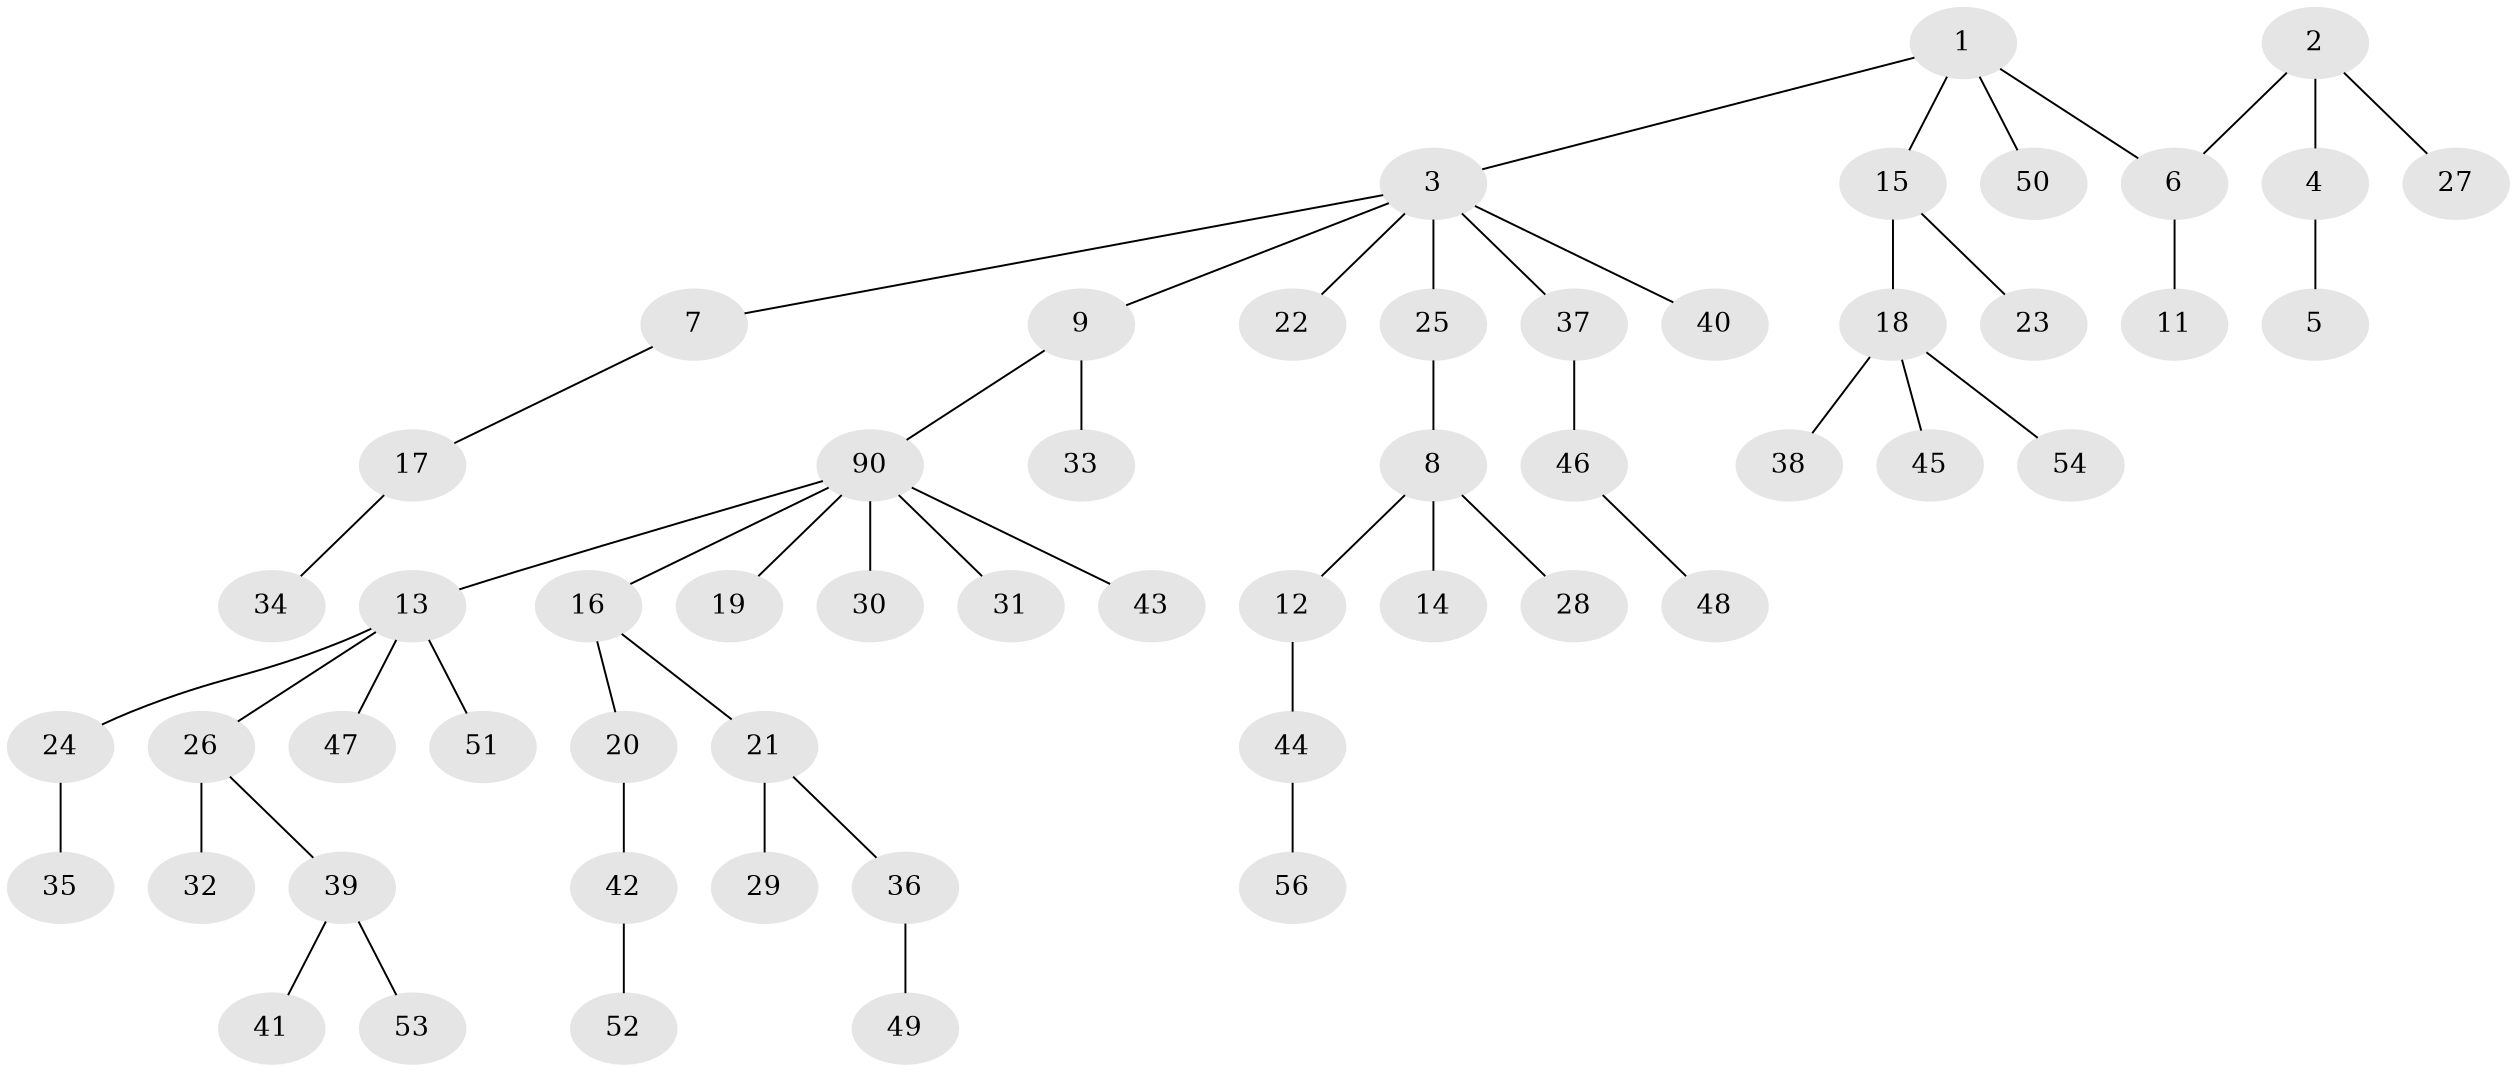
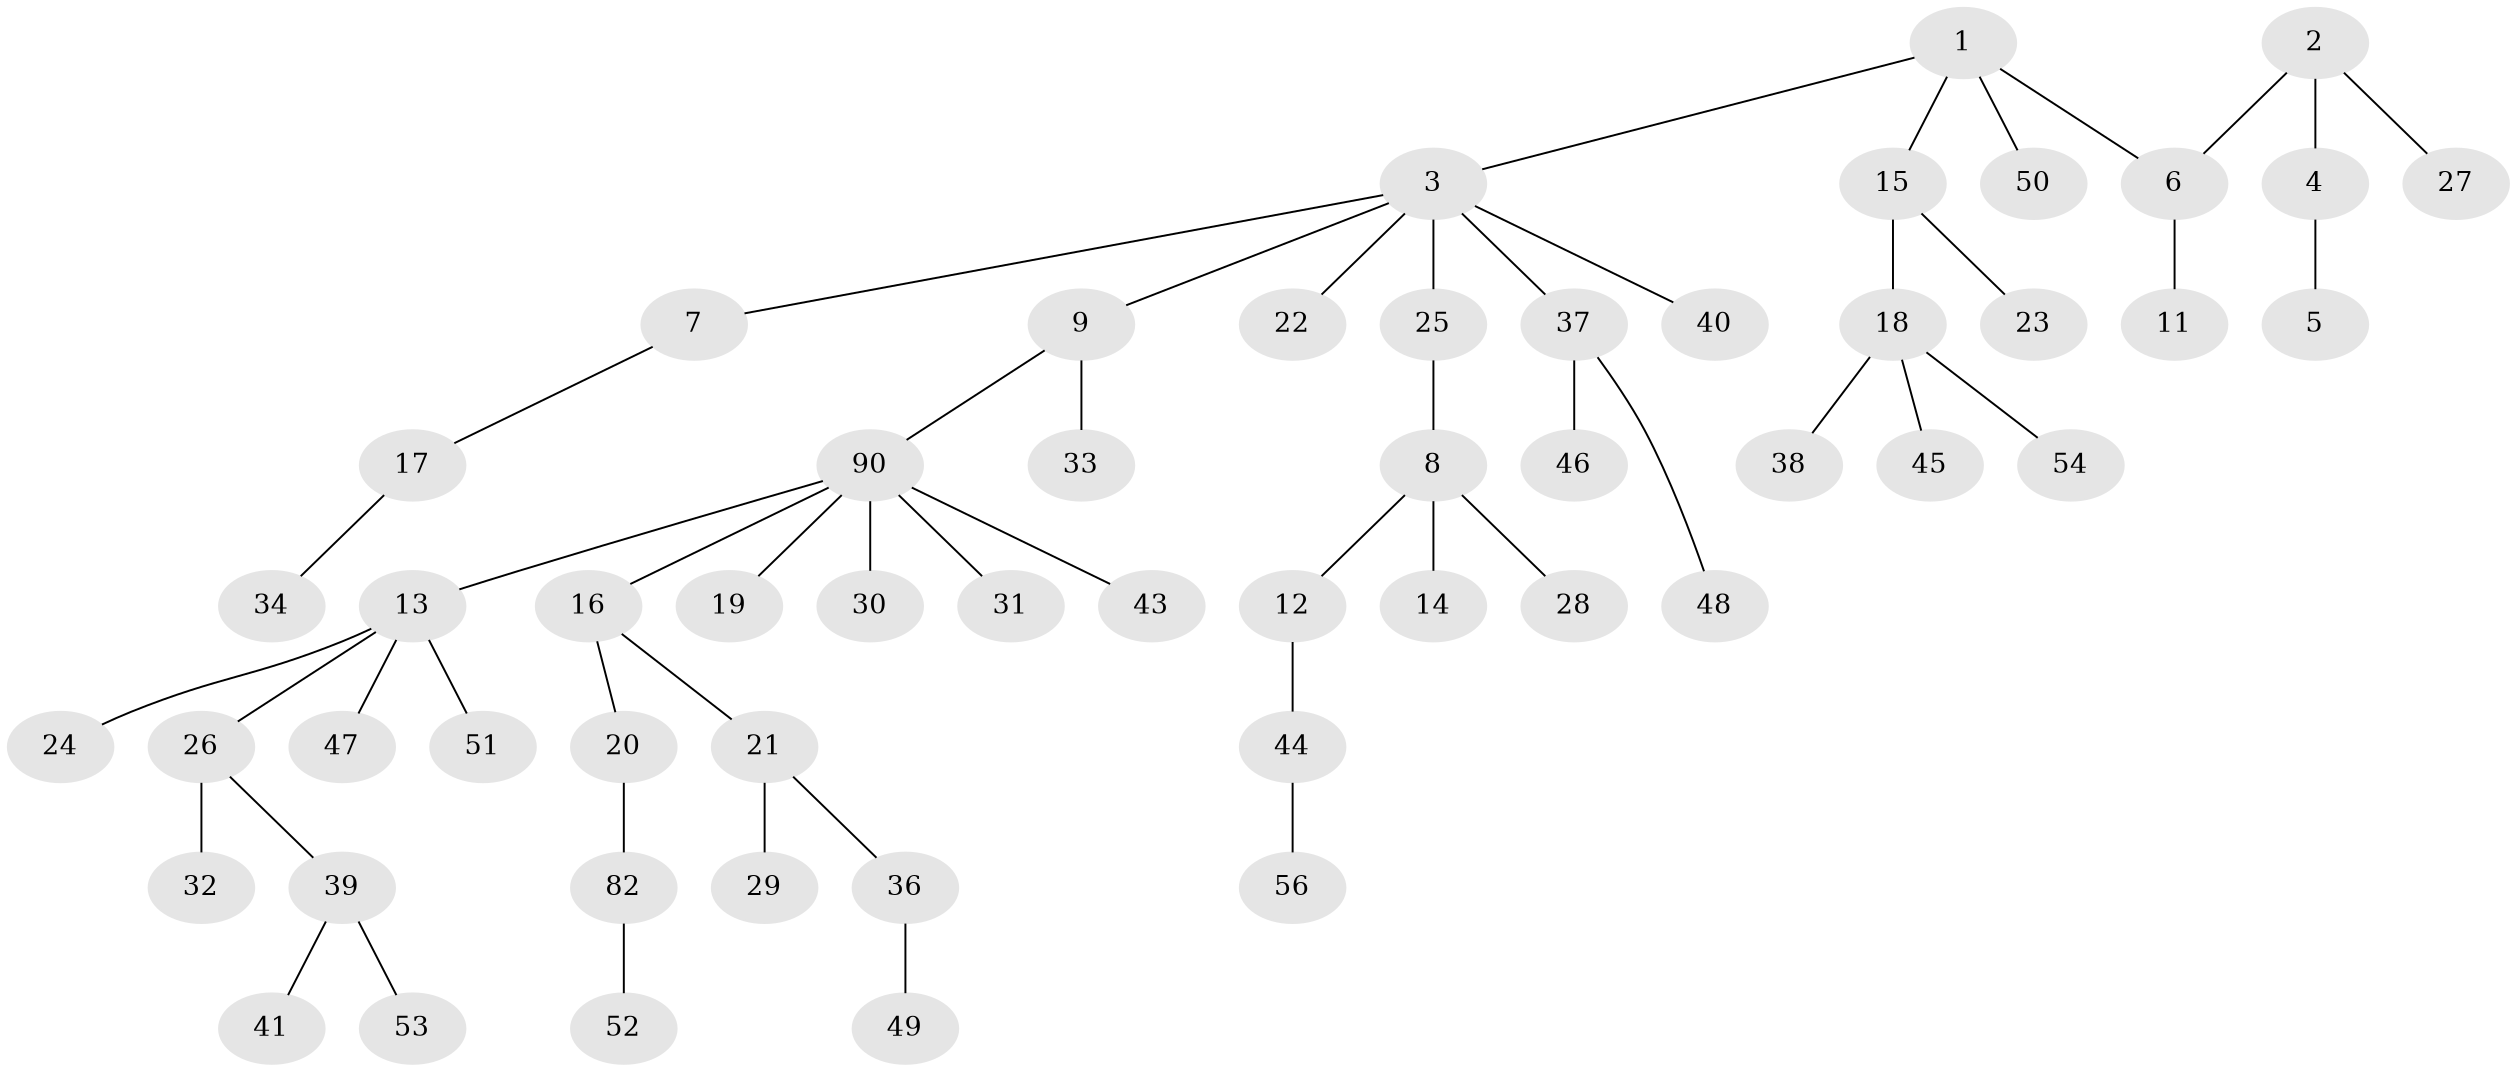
edge "46" -- "48": now "37" -- "48"
node "35": removed
node "42": label "42" -> "82"
